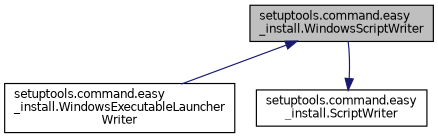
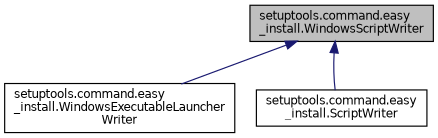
edge "setuptools.command.easy _install.WindowsScriptWriter" -> "setuptools.command.easy _install.ScriptWriter": reversed
